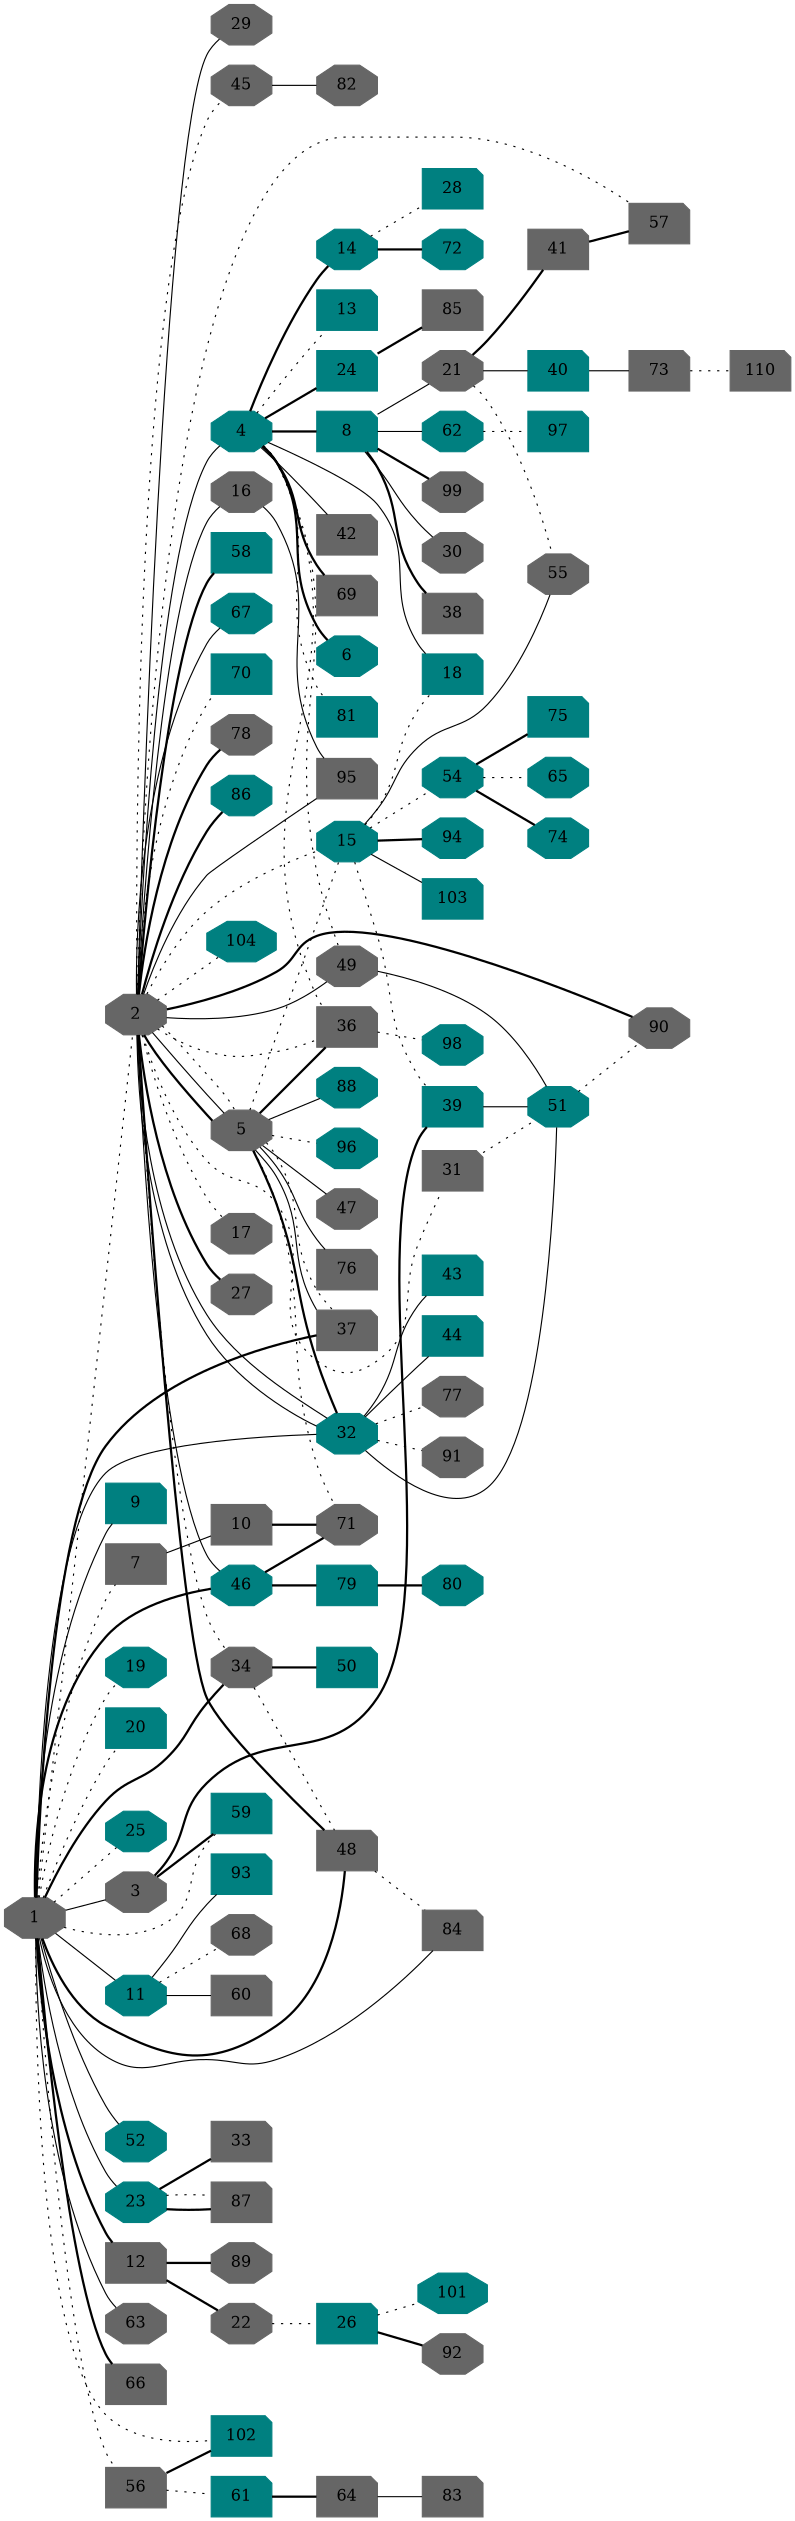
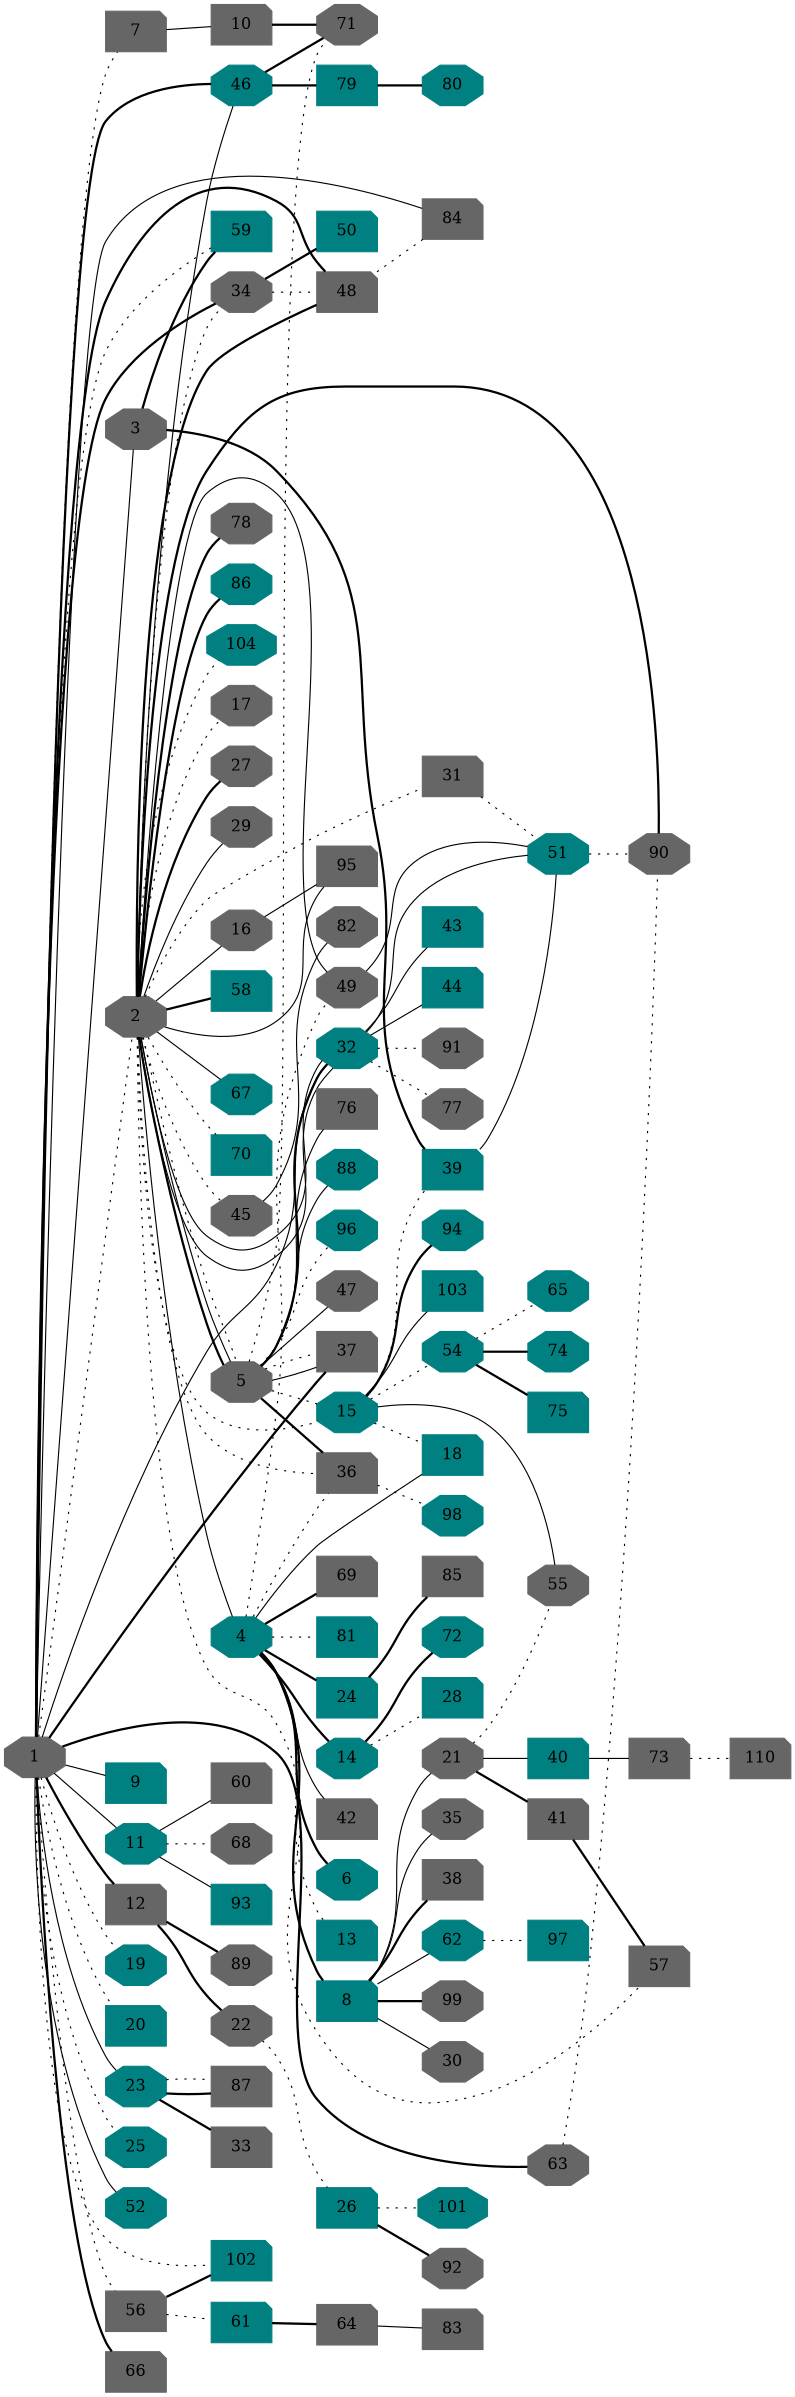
edge "90" -- "63": added
node "35": added
edge "1" -- "63": style solid -> bold
